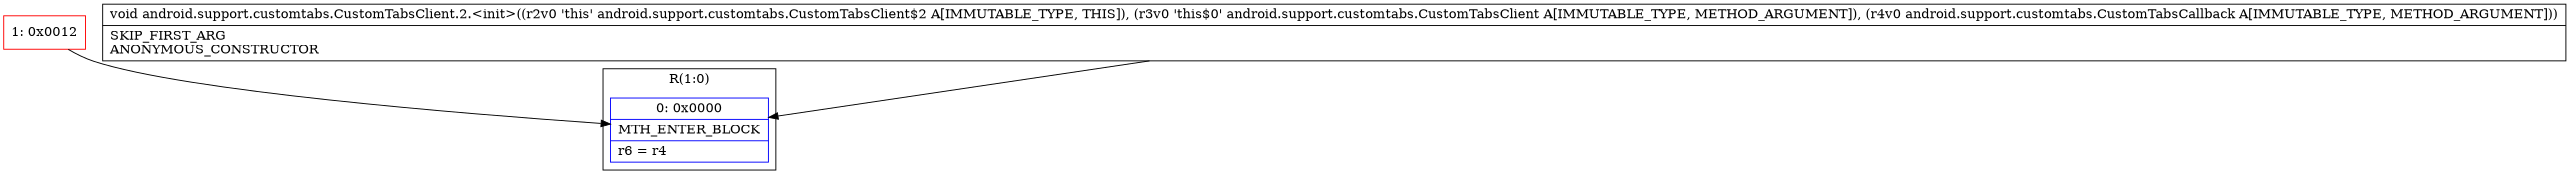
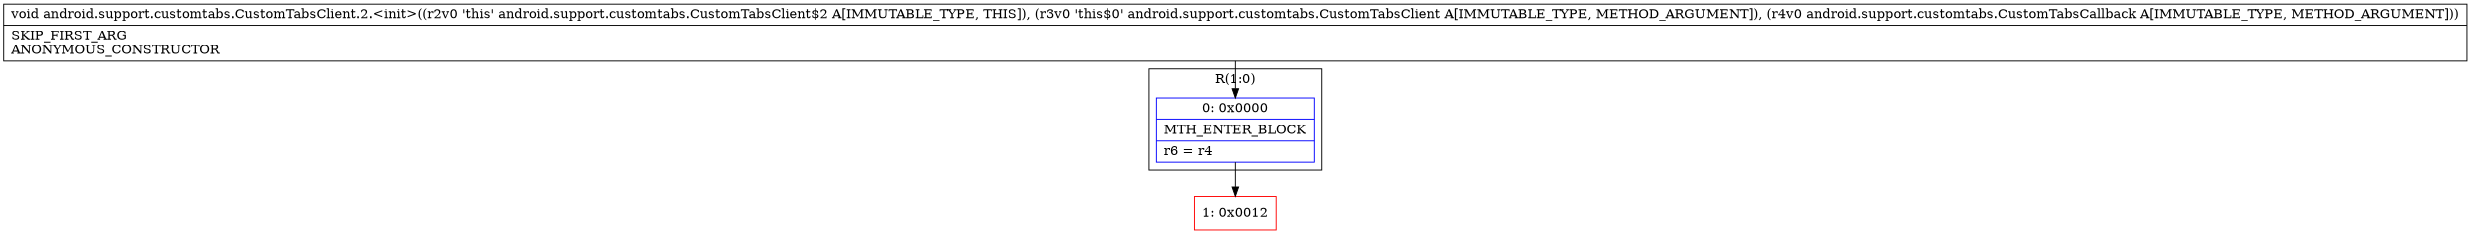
edge "1: 0x0012" -> "0: 0x0000": reversed
